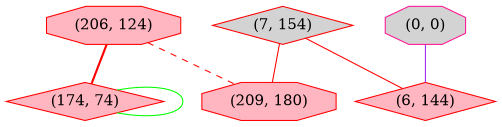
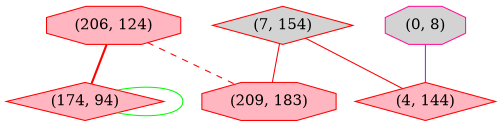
node "(0, 0)": label "(0, 0)" -> "(0, 8)"
node "(174, 74)": label "(174, 74)" -> "(174, 94)"
node "(209, 180)": label "(209, 180)" -> "(209, 183)"
node "(6, 144)": label "(6, 144)" -> "(4, 144)"
